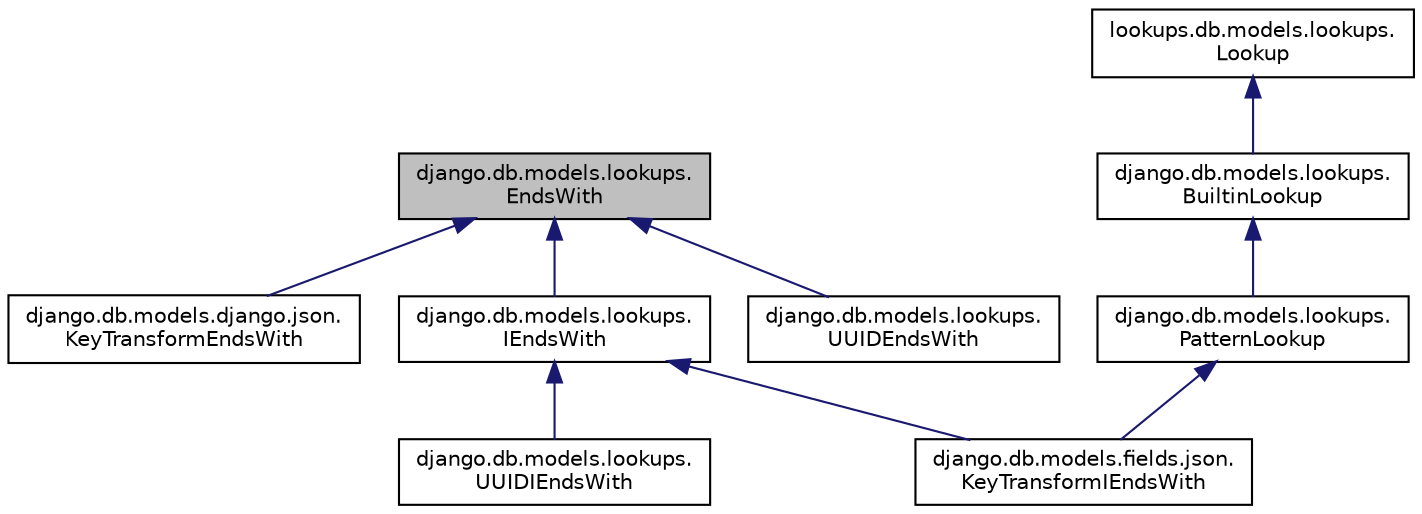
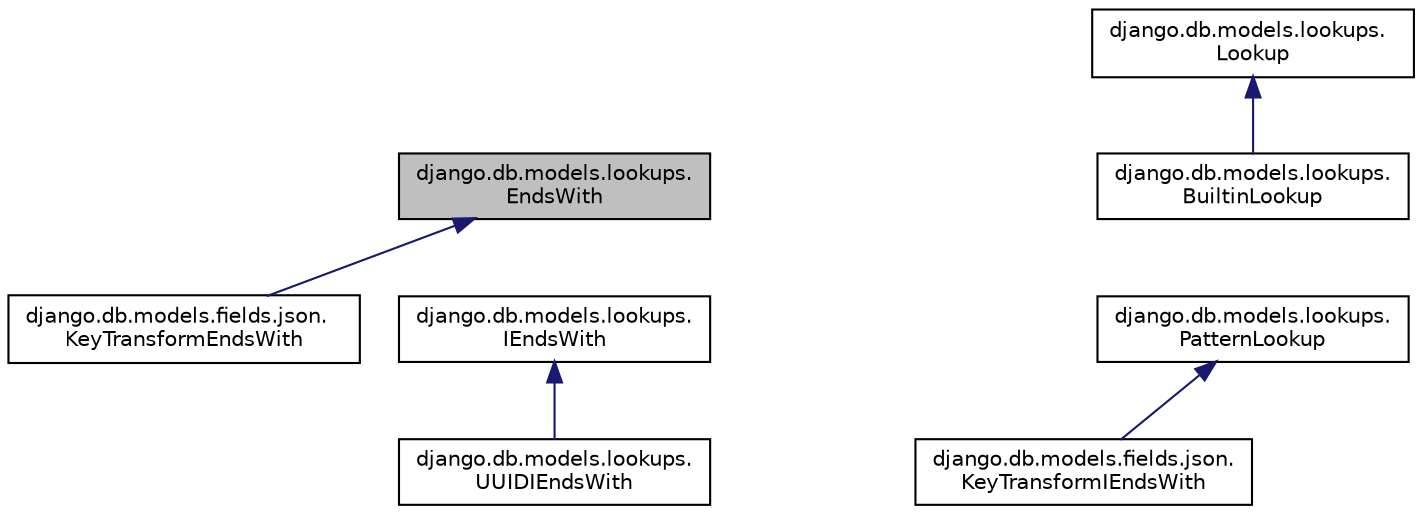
node "lookups.db.models.lookups. Lookup": label "lookups.db.models.lookups. Lookup" -> "django.db.models.lookups. Lookup"
edge "django.db.models.lookups. IEndsWith" -> "django.db.models.lookups. EndsWith": removed
edge "django.db.models.lookups. PatternLookup" -> "django.db.models.lookups. BuiltinLookup": removed
node "django.db.models.django.json. KeyTransformEndsWith": label "django.db.models.django.json. KeyTransformEndsWith" -> "django.db.models.fields.json. KeyTransformEndsWith"
node "django.db.models.lookups. UUIDEndsWith": removed
edge "django.db.models.fields.json. KeyTransformIEndsWith" -> "django.db.models.lookups. IEndsWith": removed
